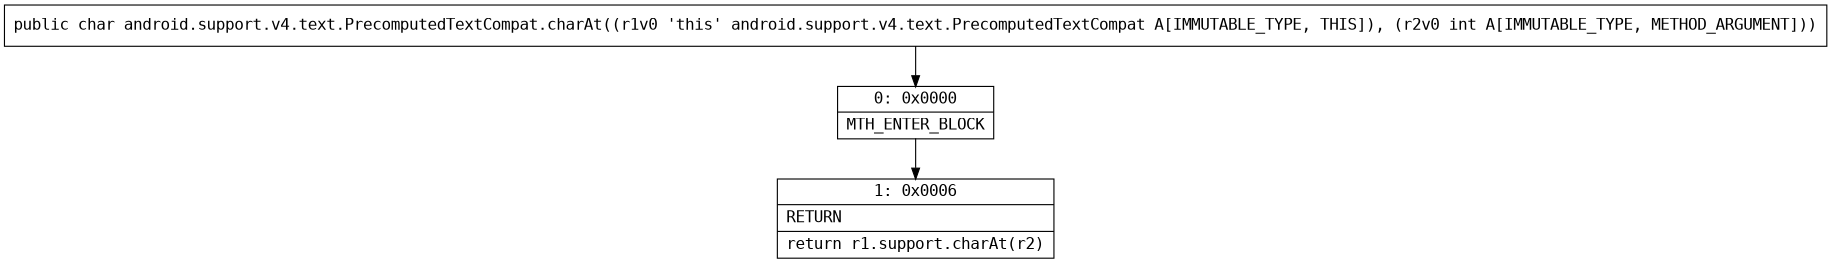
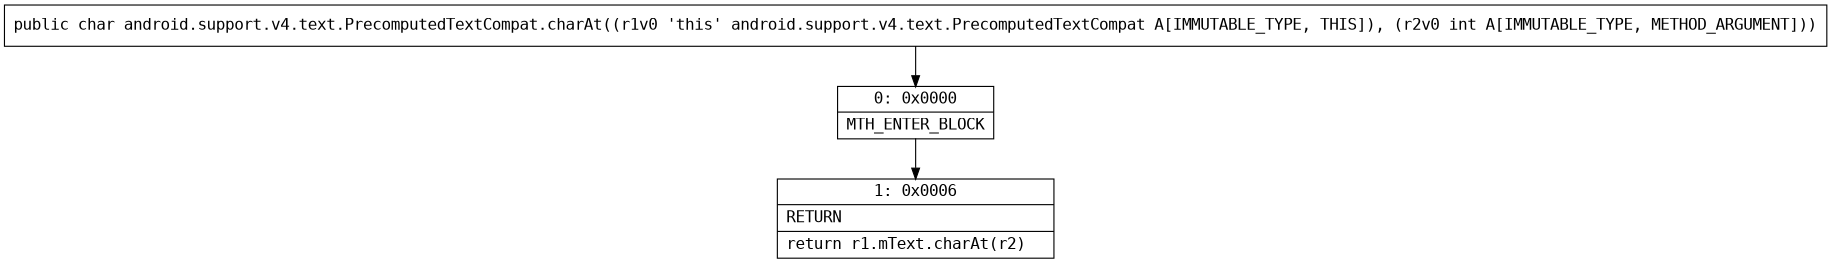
node "1: 0x0006": text "return r1.support.charAt(r2)" -> "return r1.mText.charAt(r2)"
